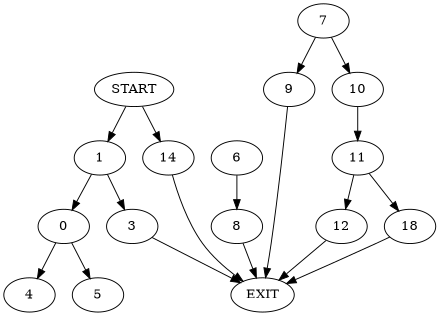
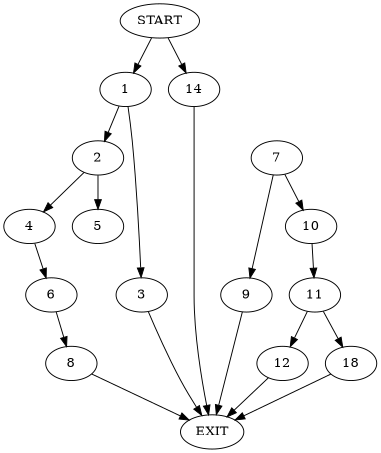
node "0": label "0" -> "2"
edge "4" -> "6": added
